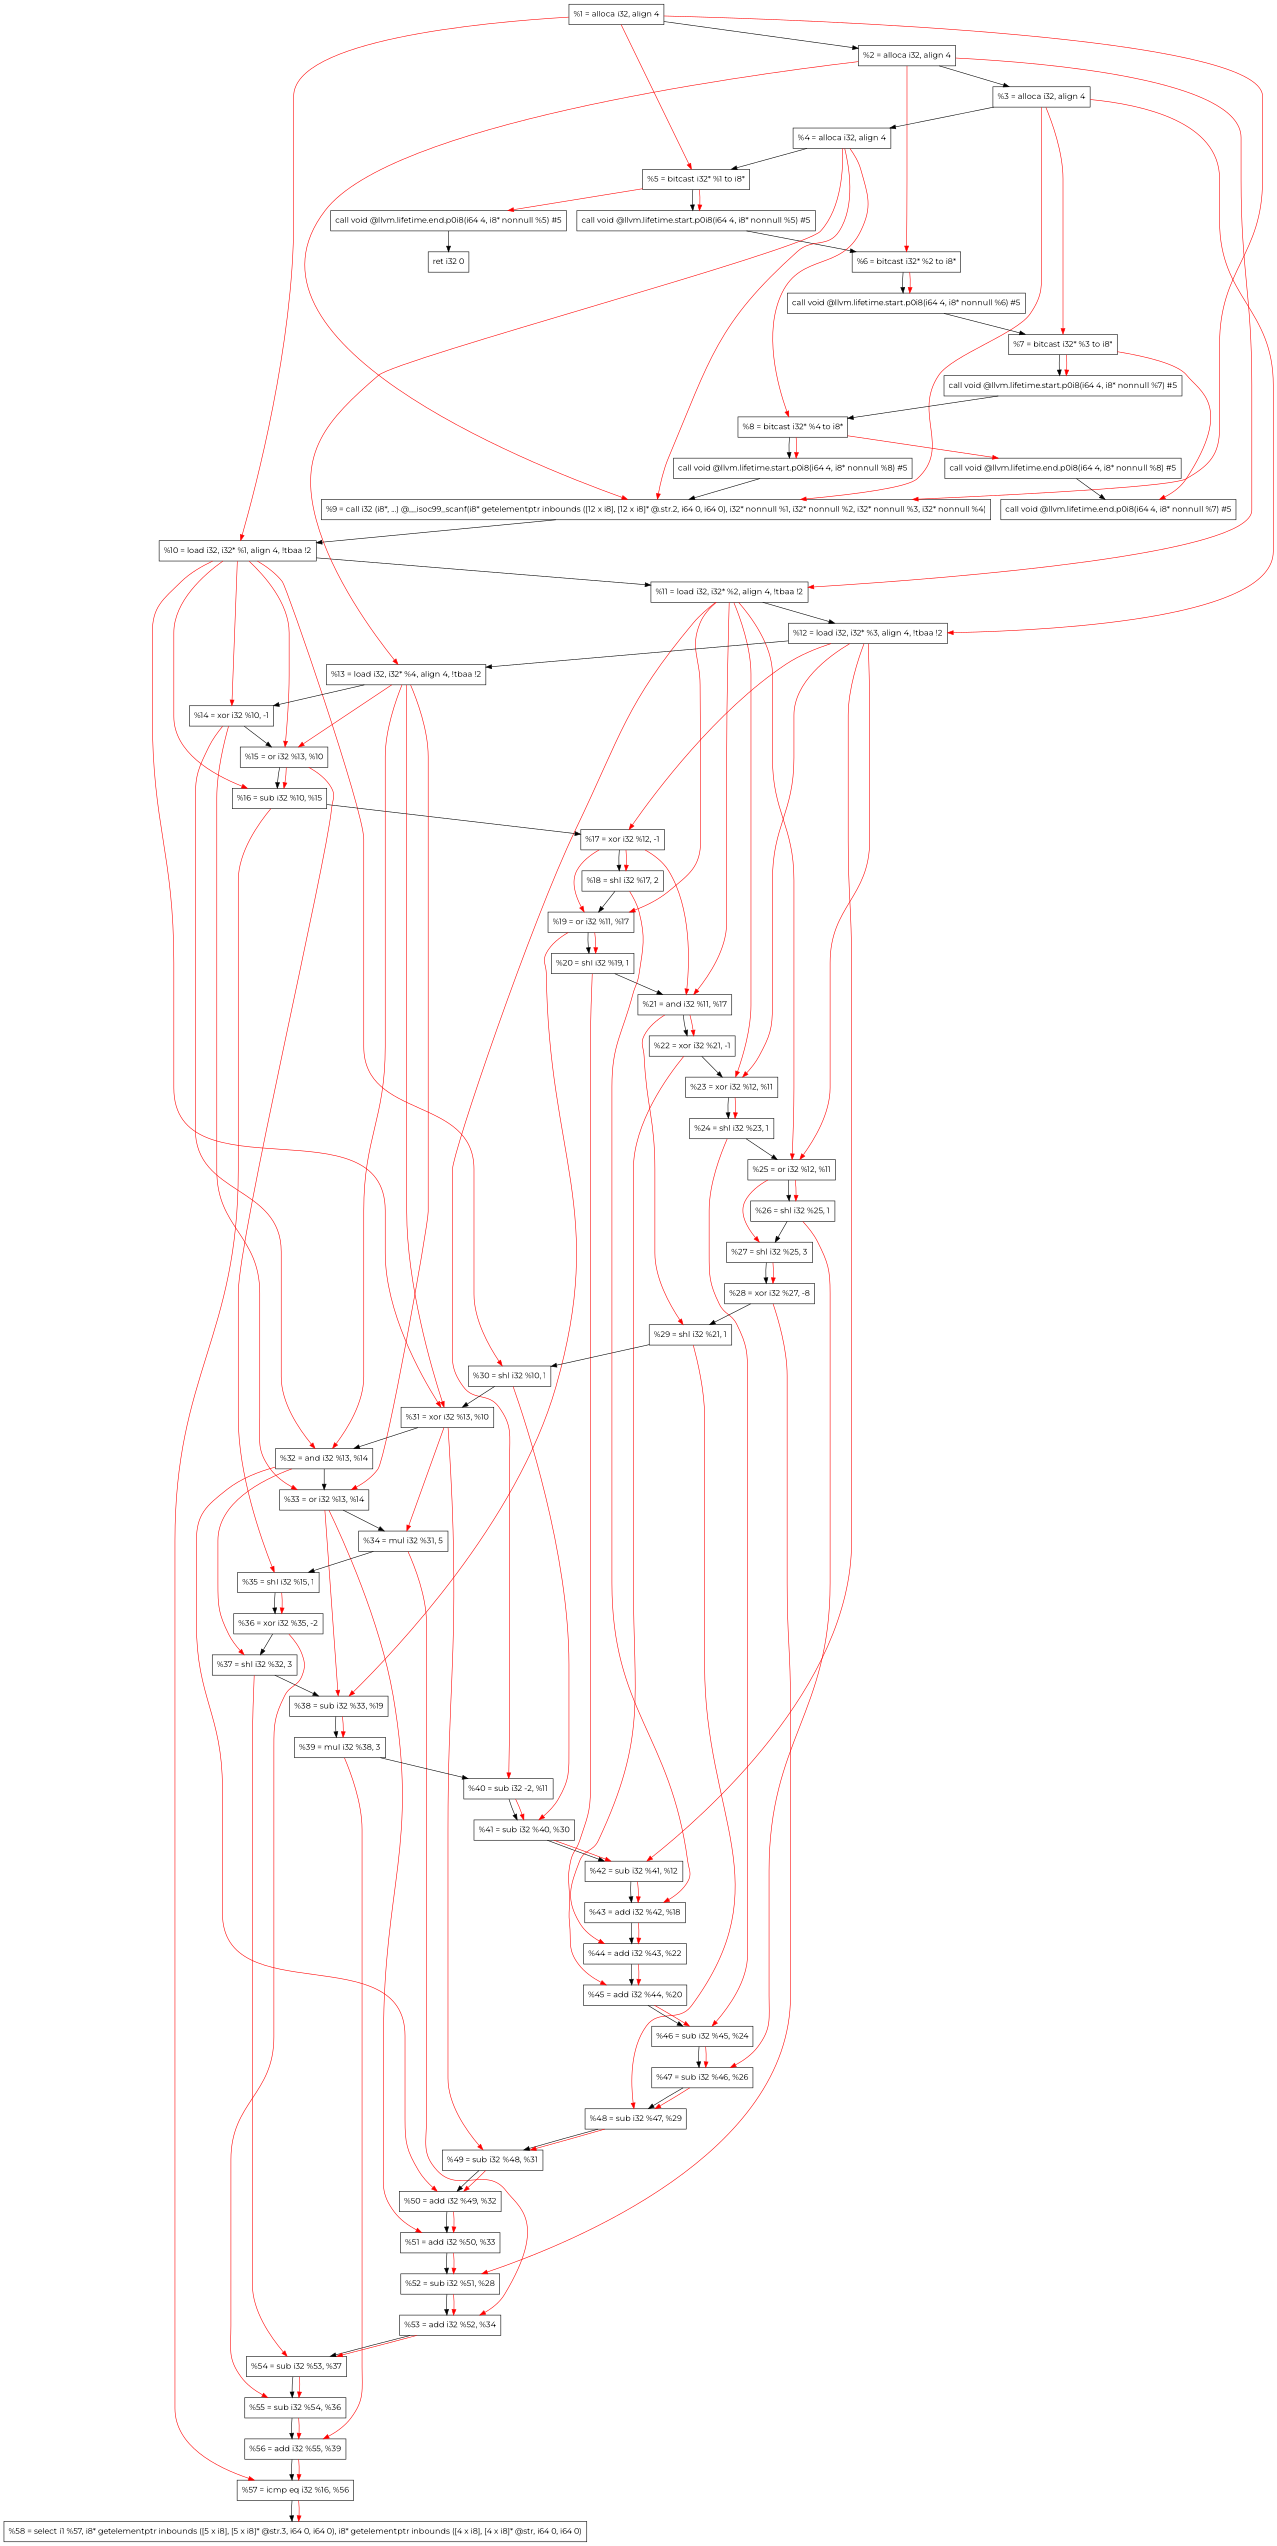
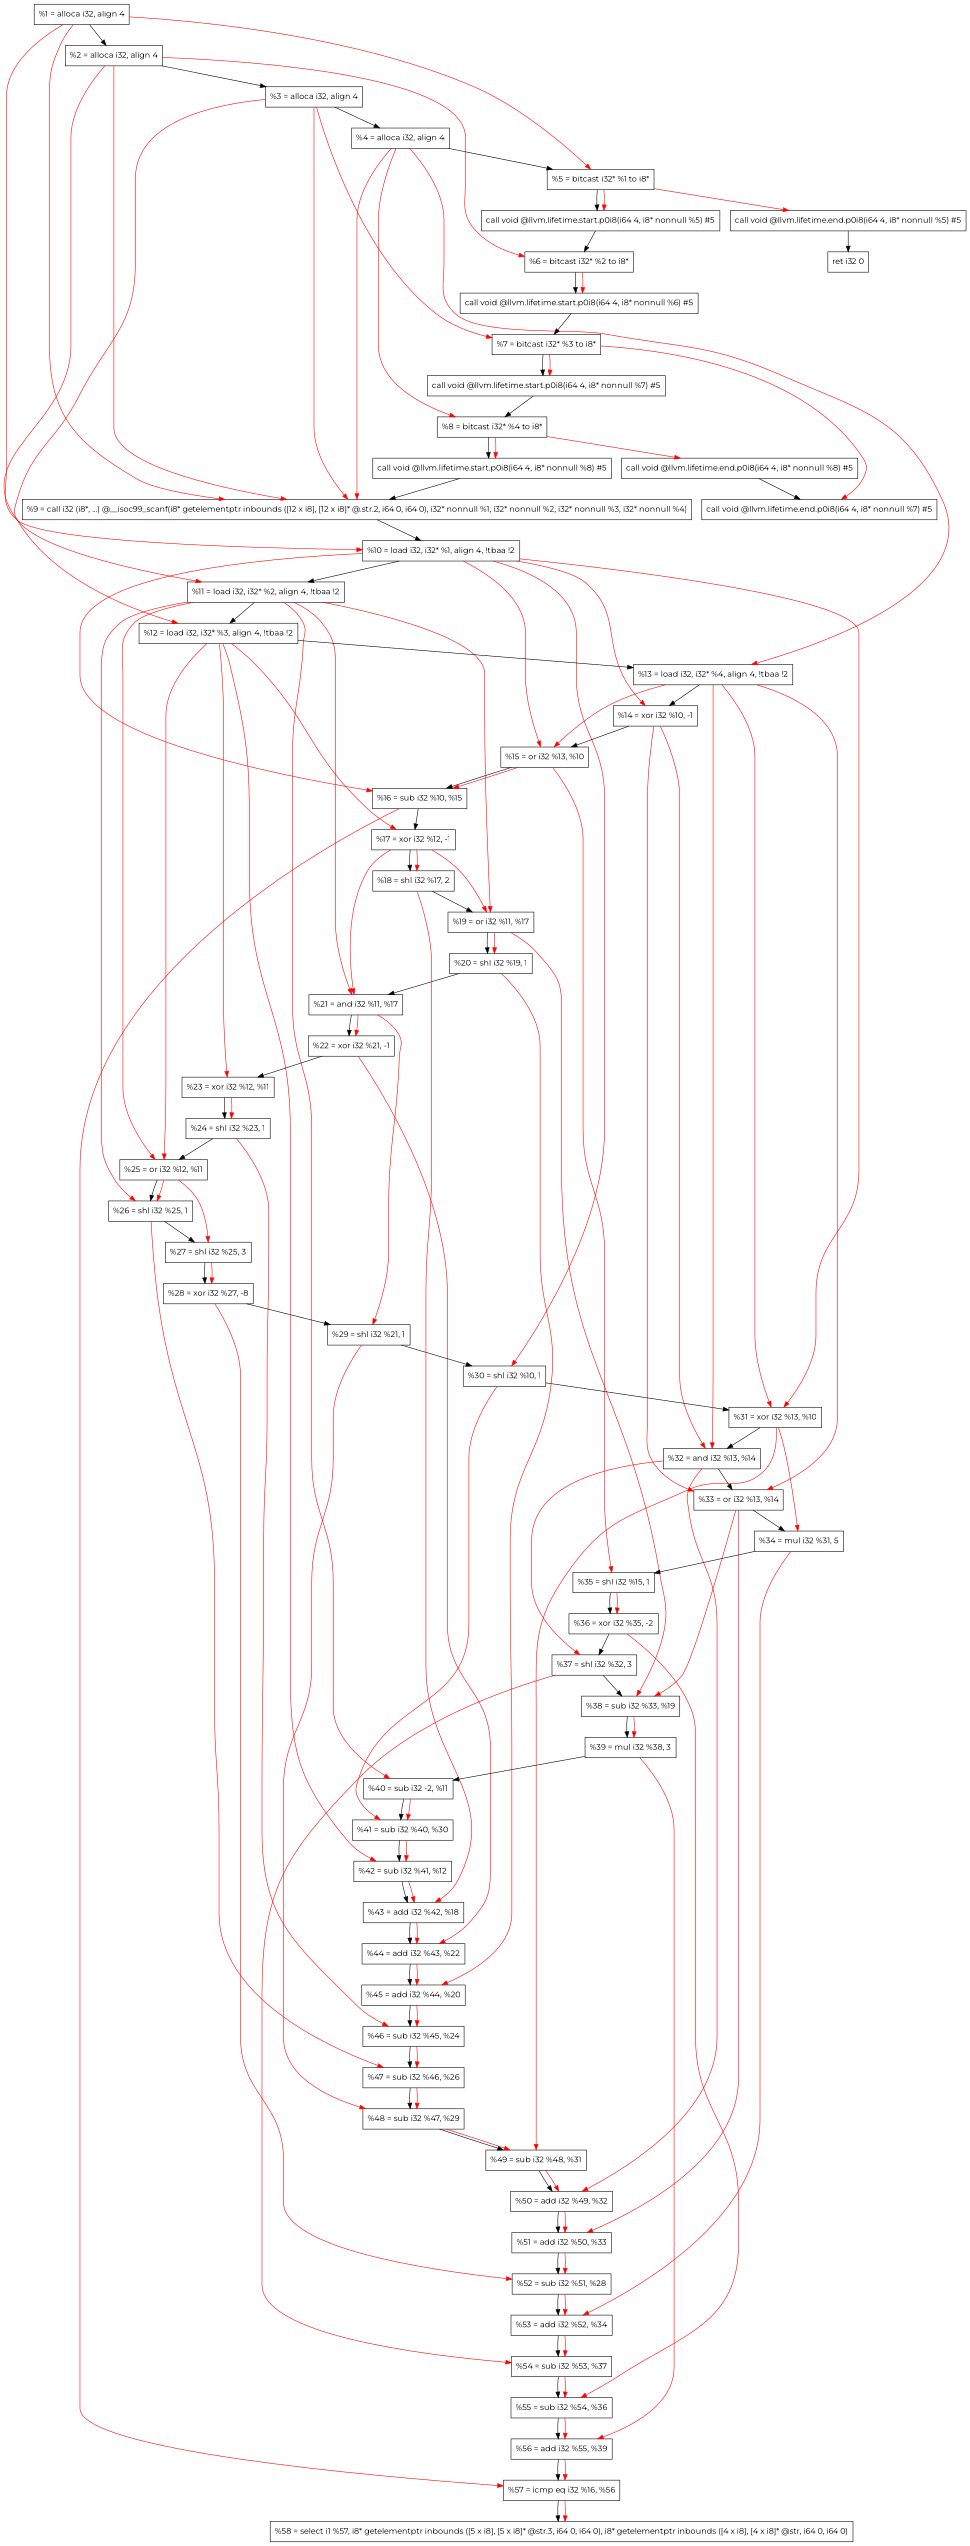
edge "%11 = load i32, i32* %2, align 4, !tbaa !2" -> "%23 = xor i32 %12, %11": now "%11 = load i32, i32* %2, align 4, !tbaa !2" -> "%26 = shl i32 %25, 1"
